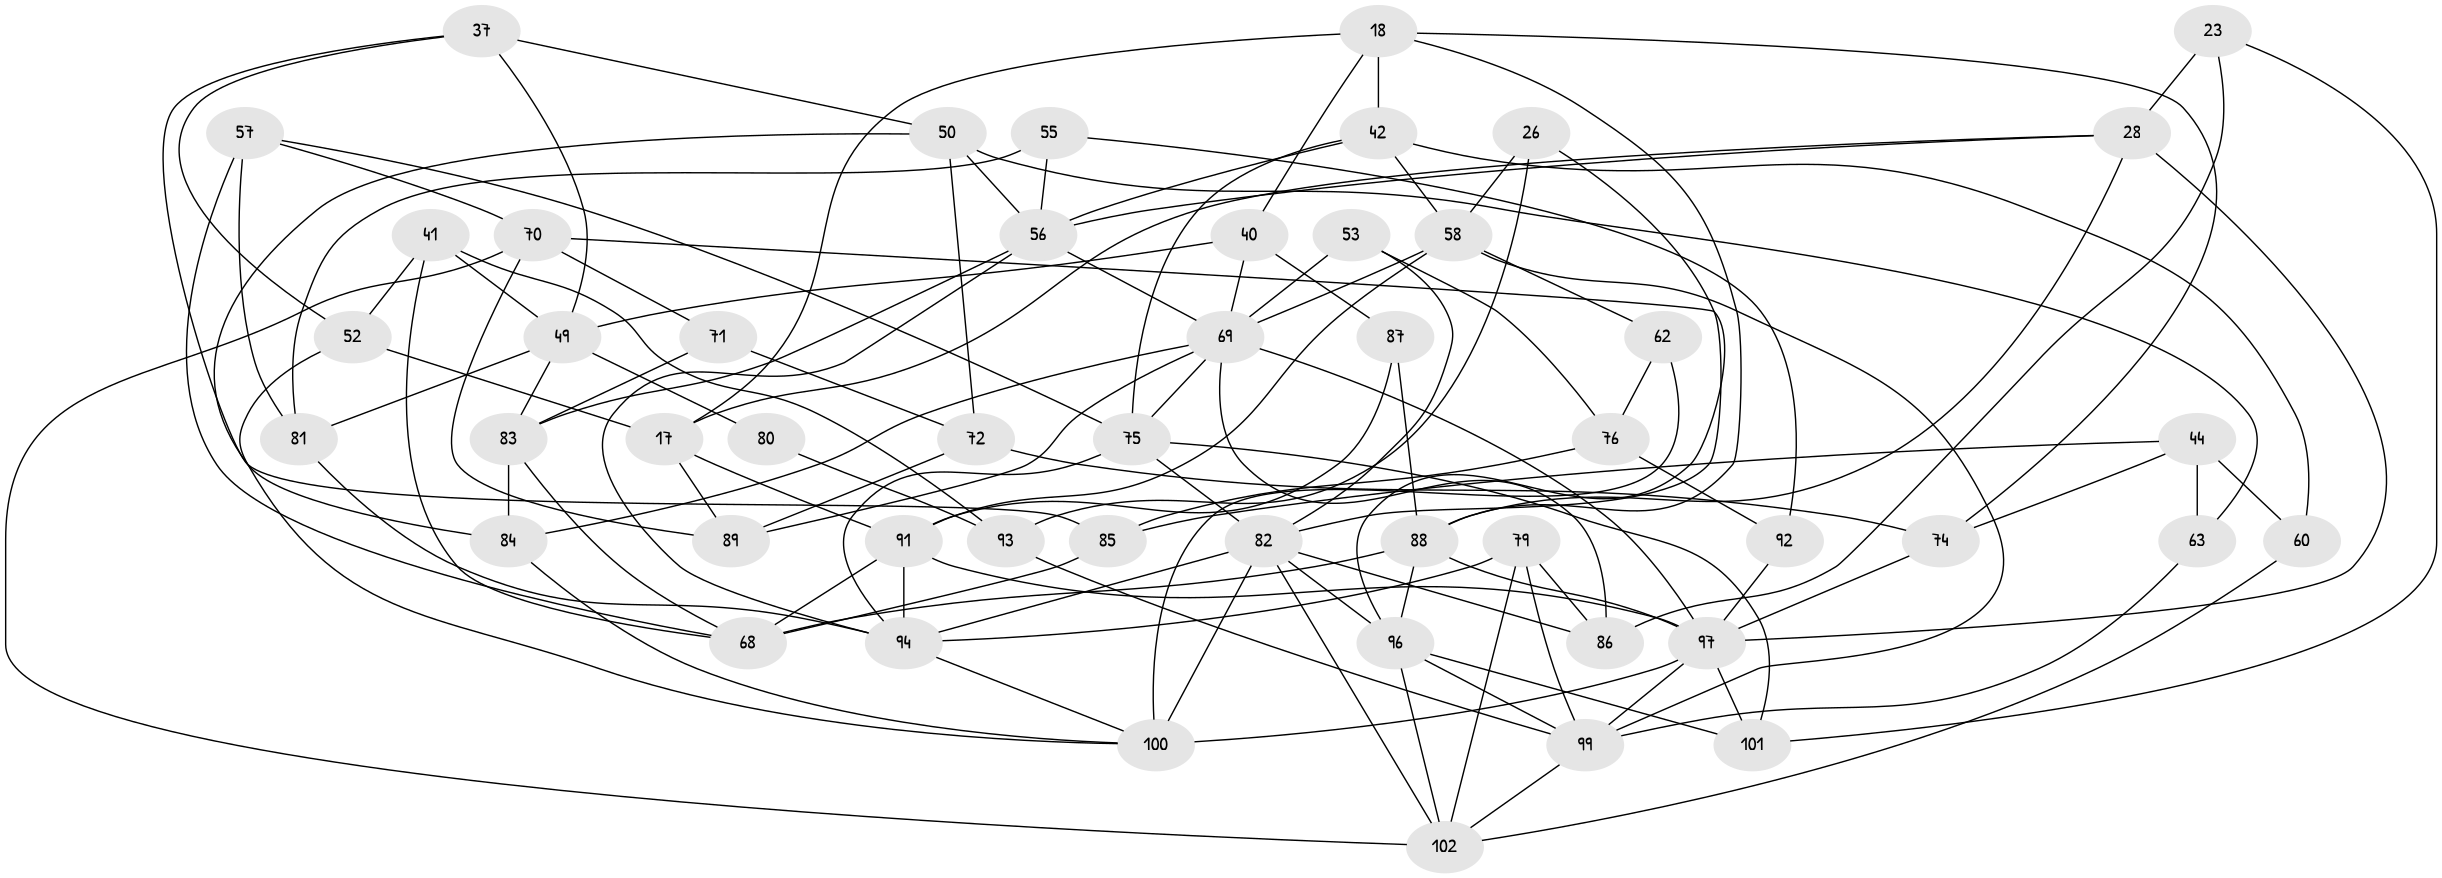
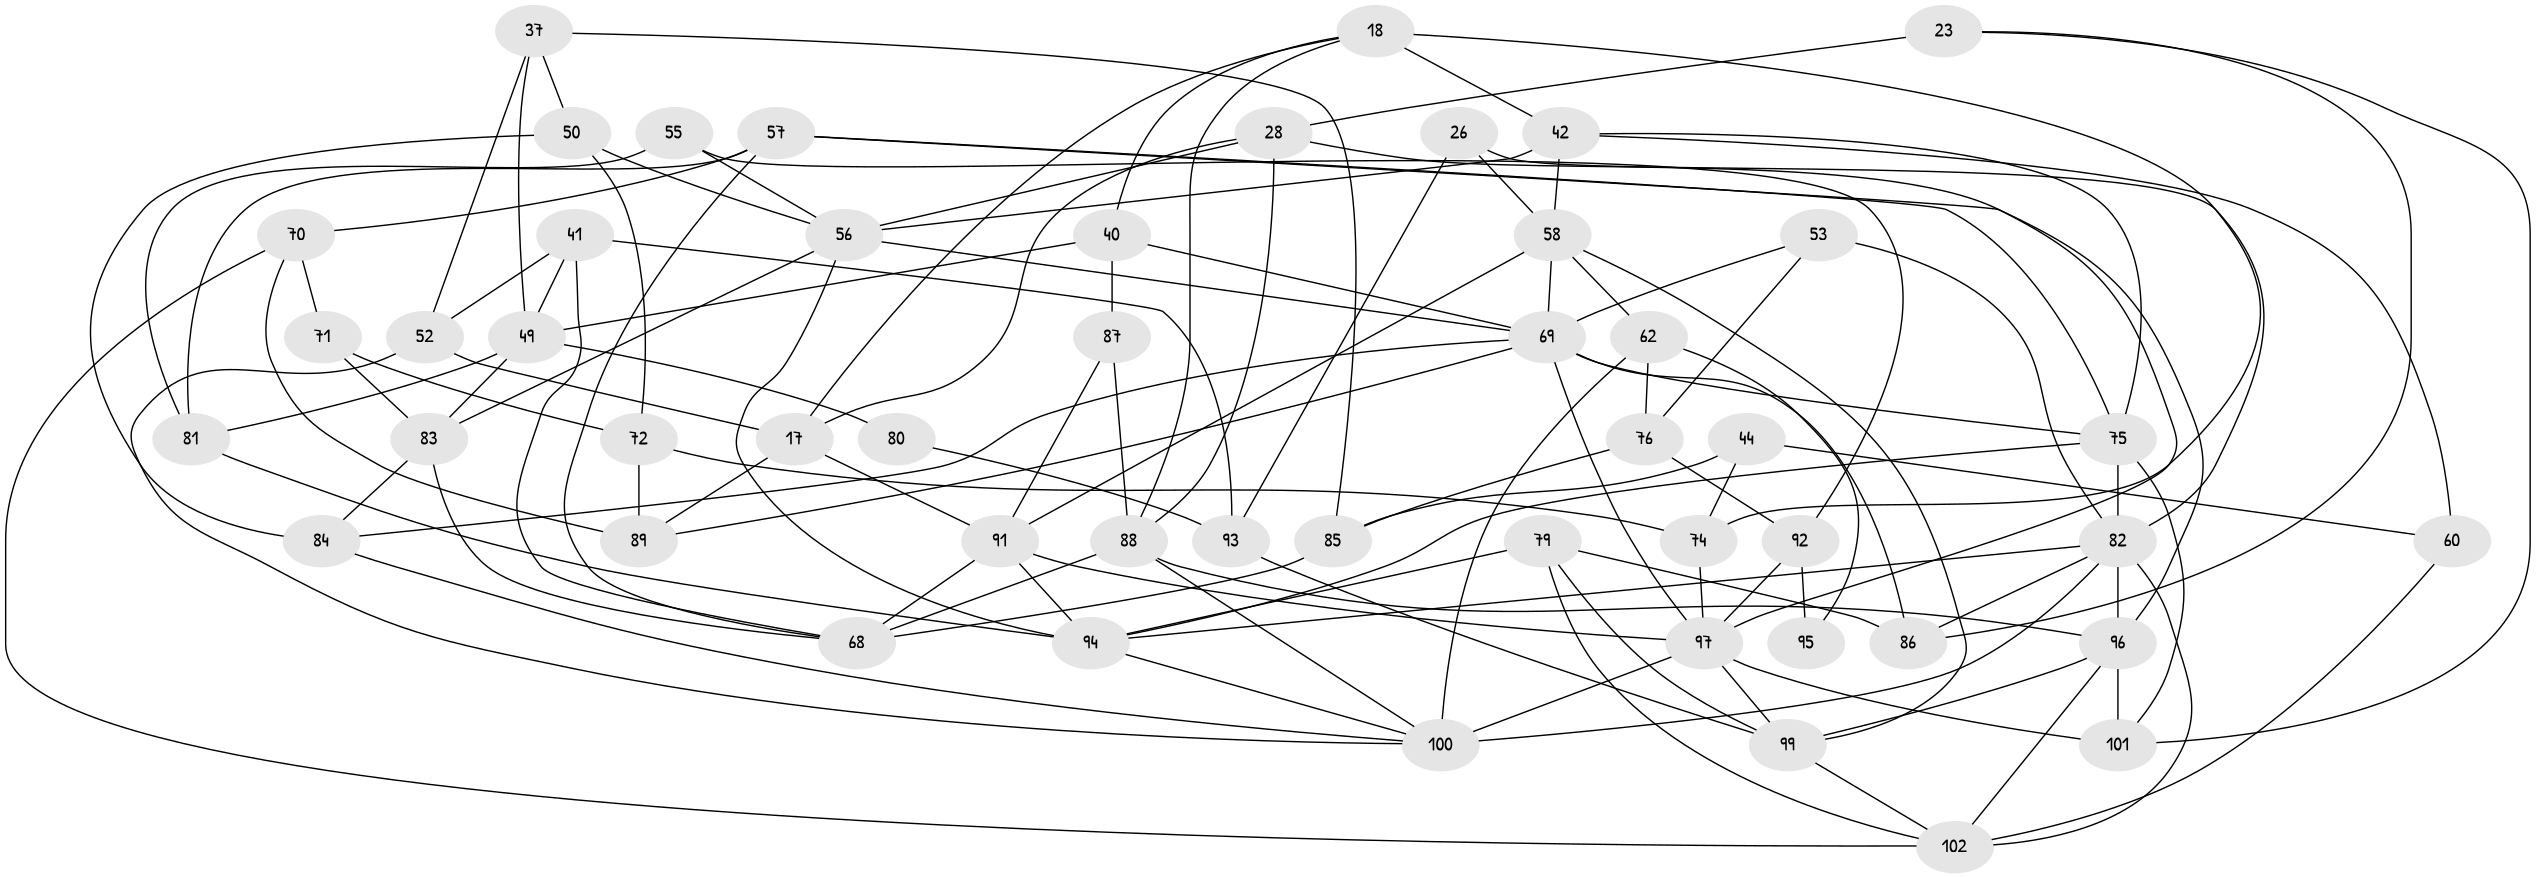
edge "70" -- "96": now "57" -- "96"
node "63": removed
edge "88" -- "97": now "88" -- "100"
node "95": added
